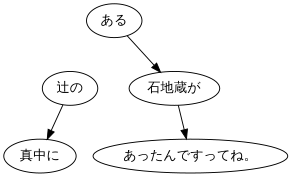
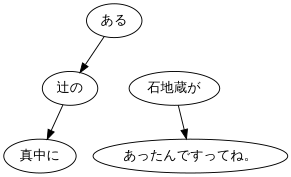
edge "ある" -> "石地蔵が": now "ある" -> "辻の"
